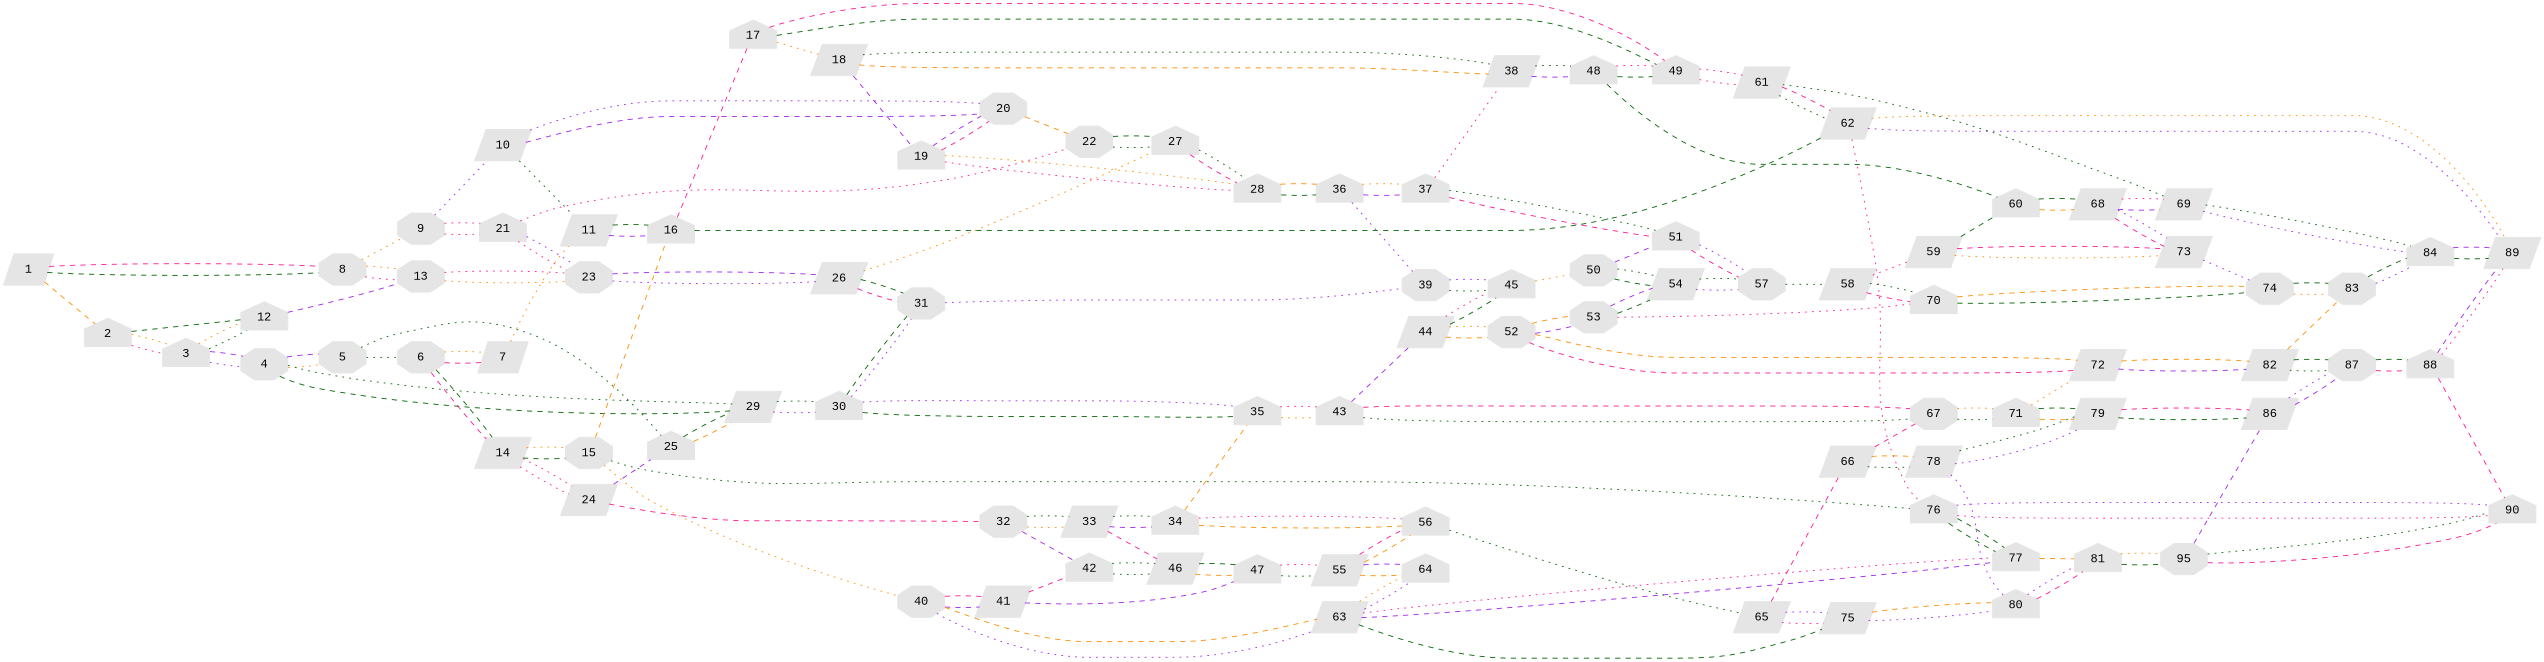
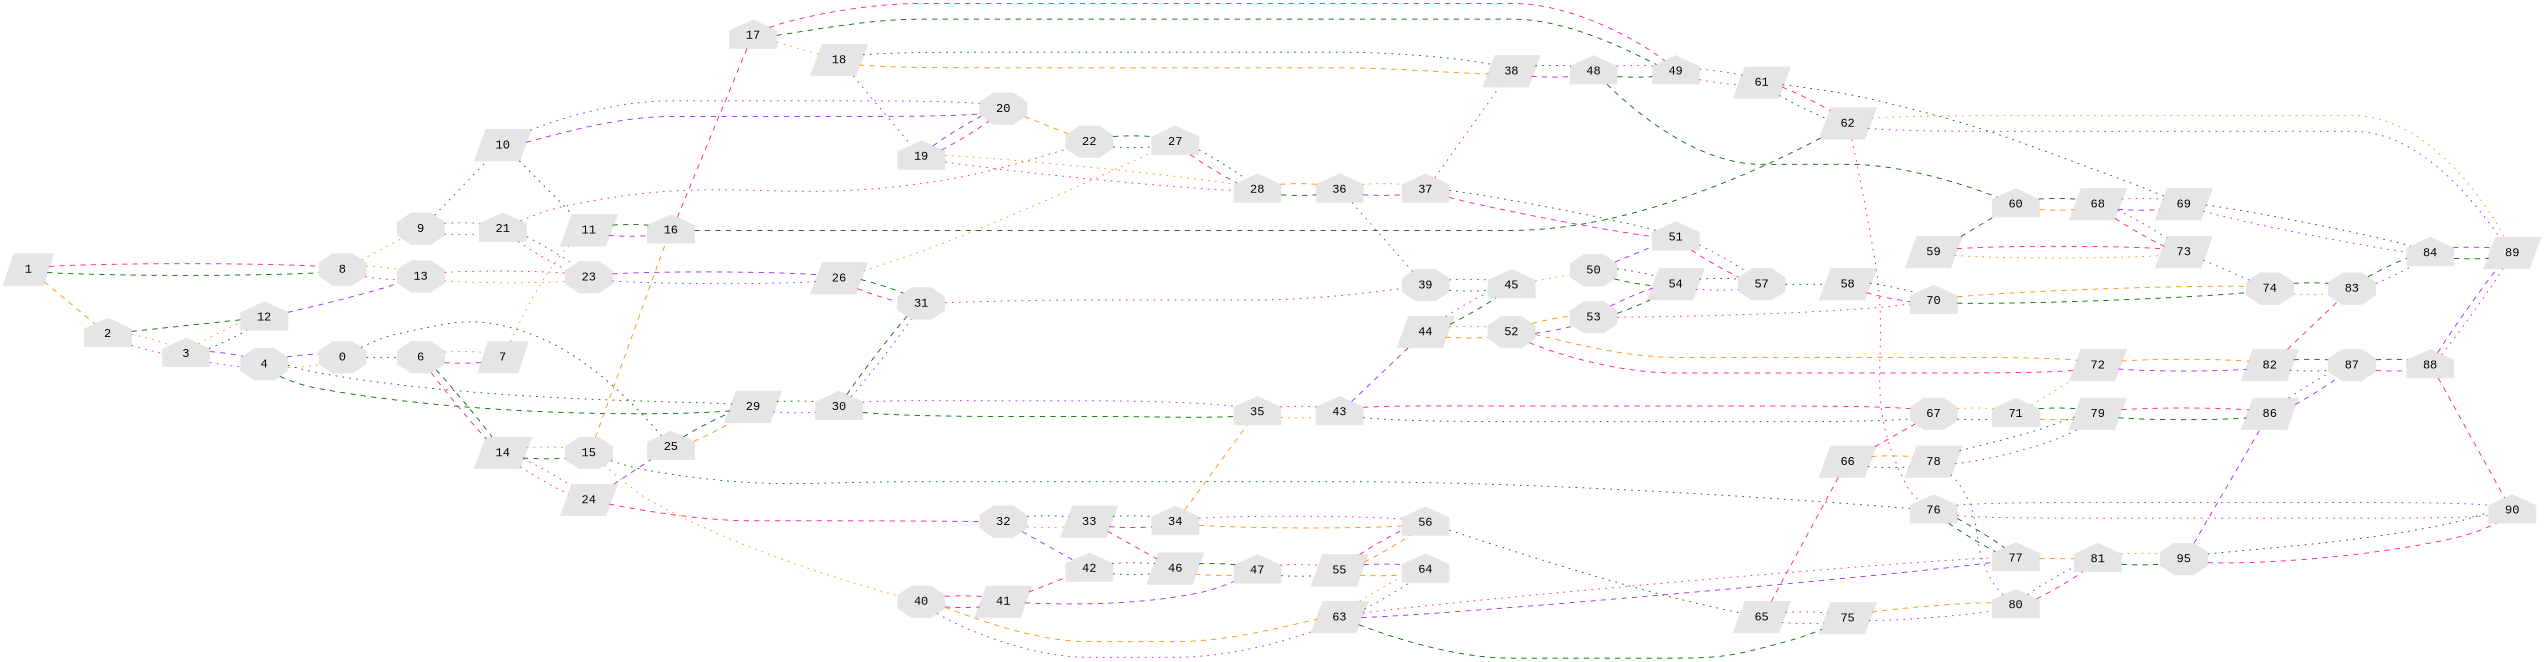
edge "18" -- "19": style dashed -> dotted
edge "59" -- "58": removed
edge "83" -- "82": color darkorange -> deeppink
node "5": label "5" -> "0"
